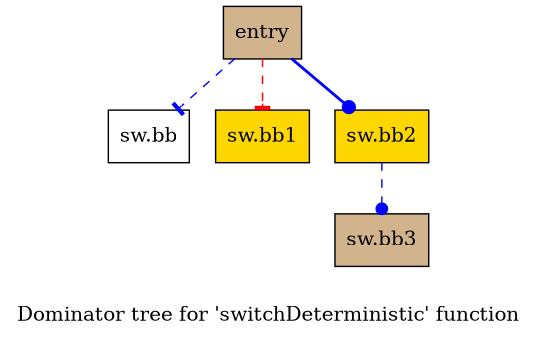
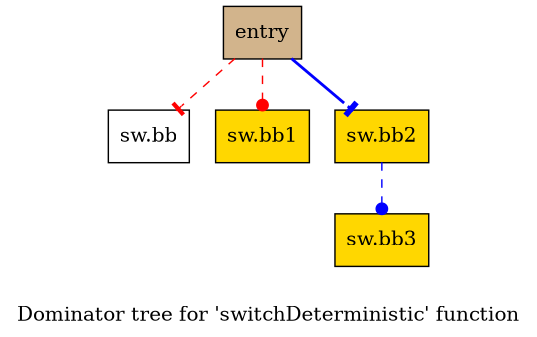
edge "entry" -> "sw.bb1": arrowhead tee -> dot
edge "entry" -> "sw.bb2": arrowhead dot -> tee
edge "entry" -> "sw.bb": color blue -> red
node "sw.bb3": fillcolor tan -> gold
